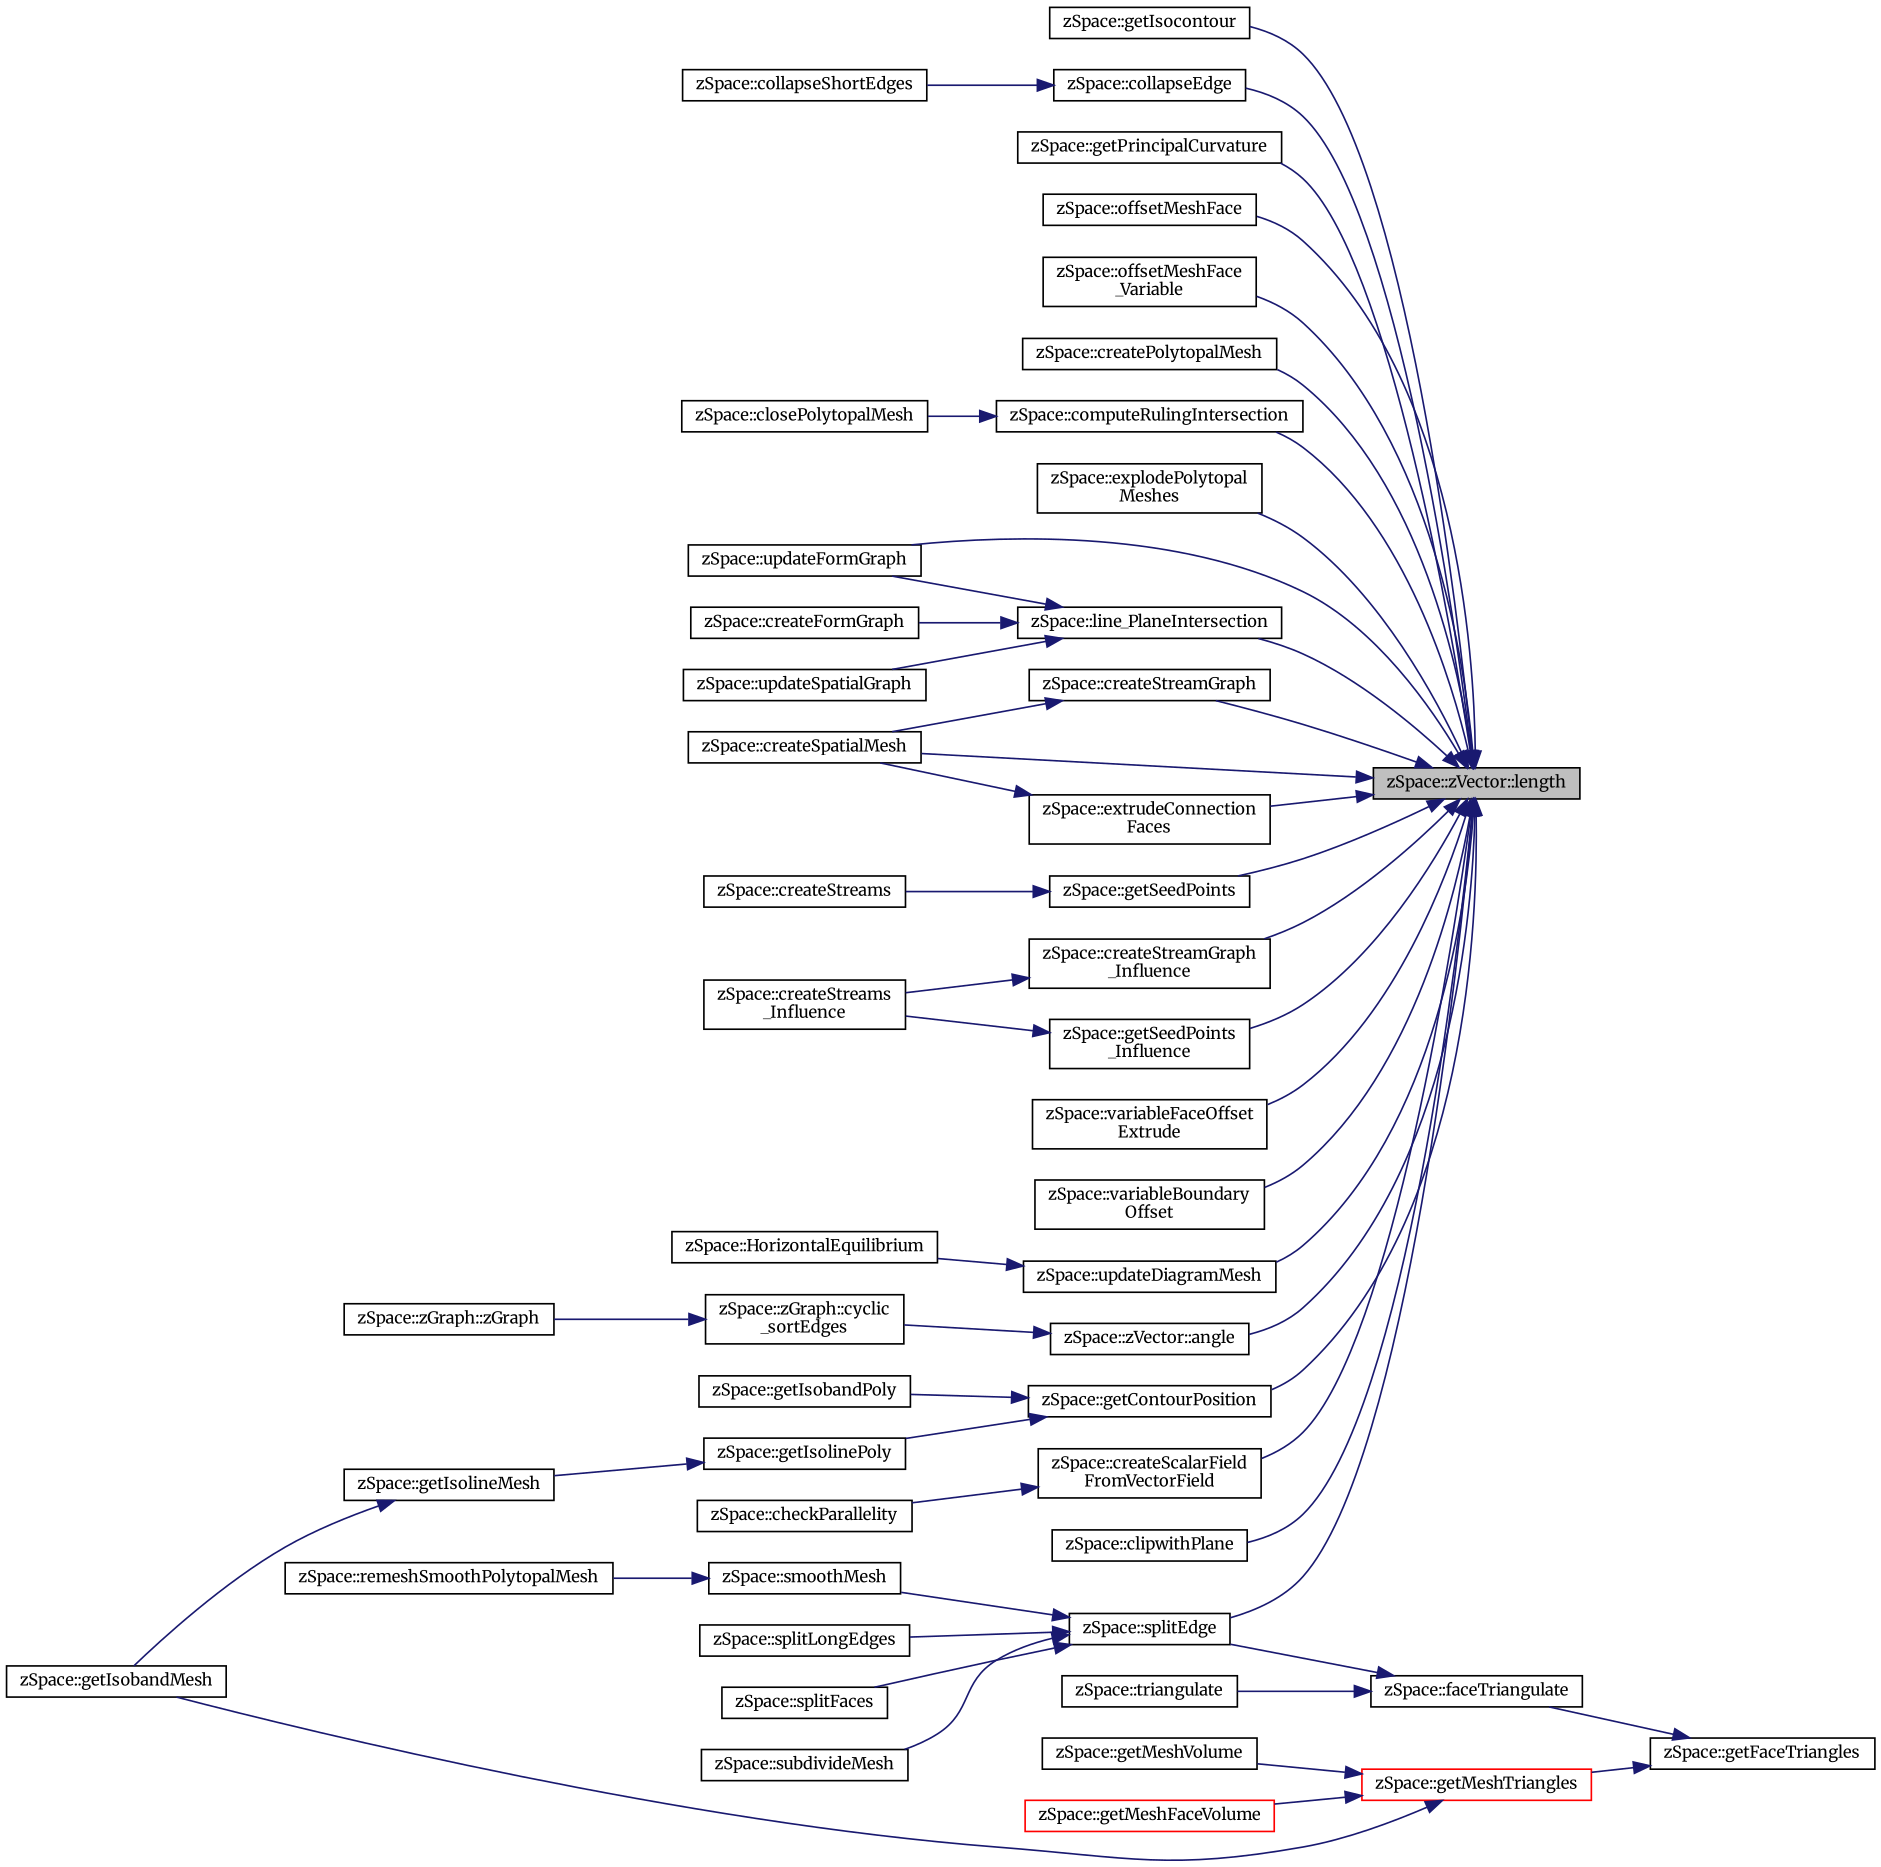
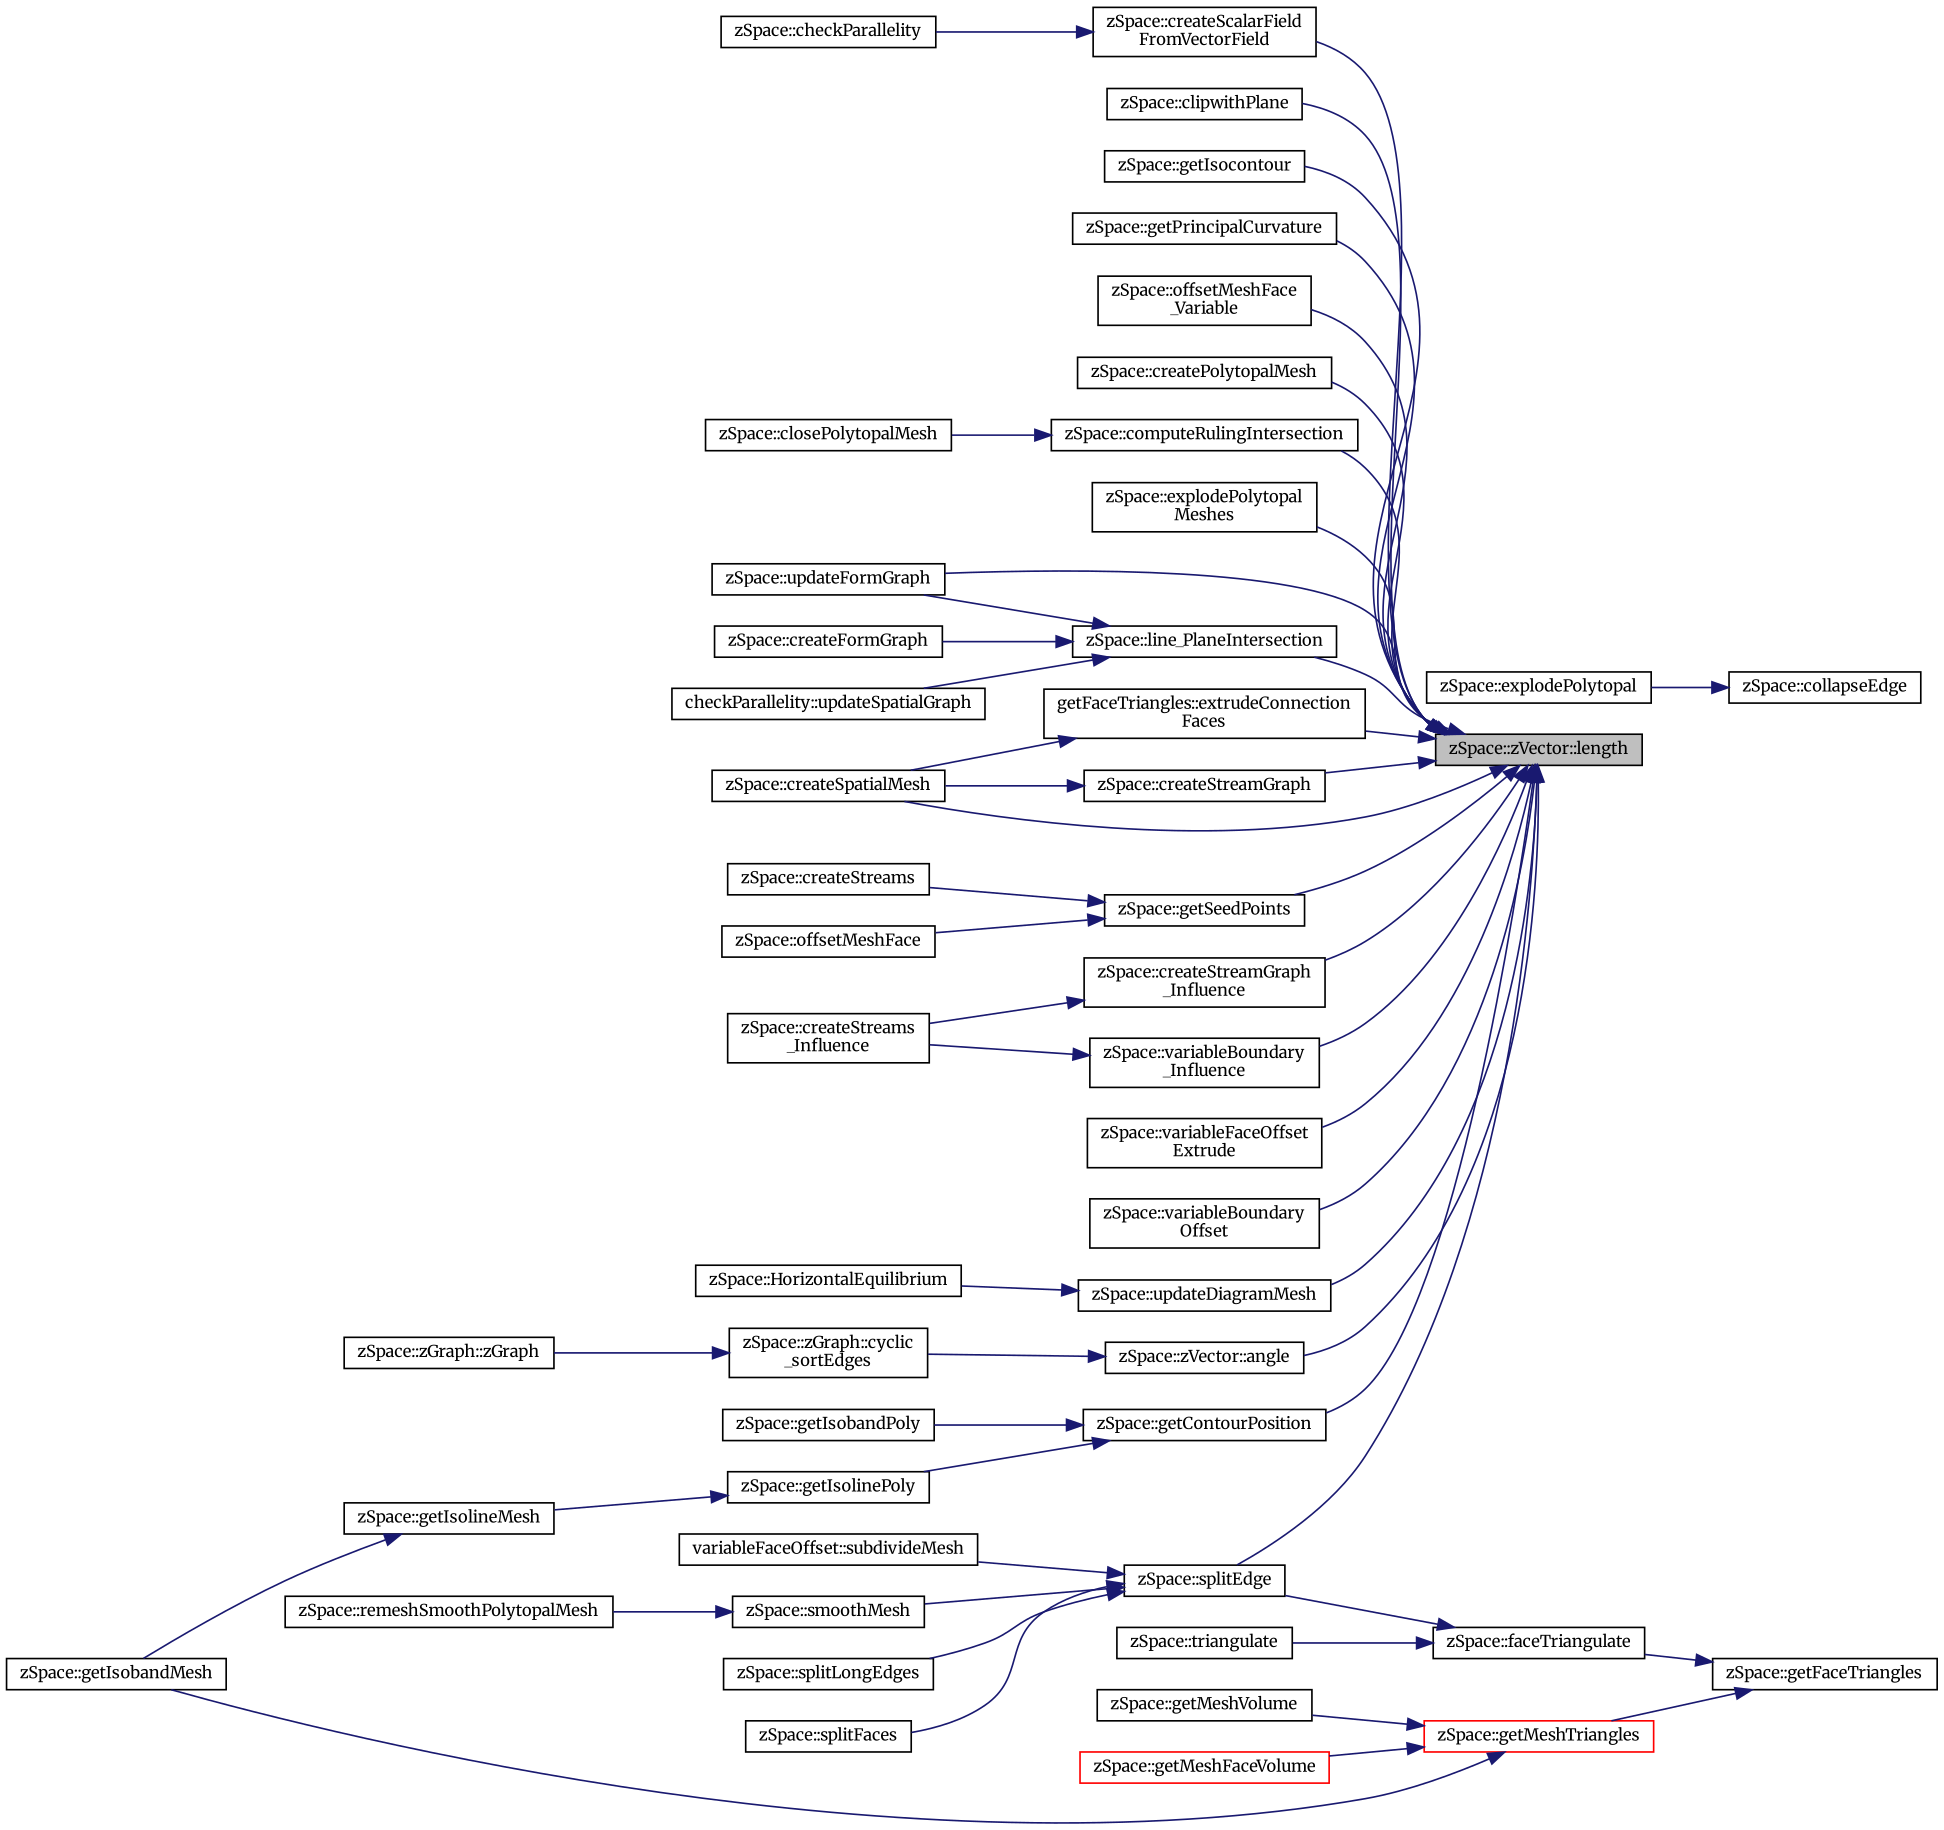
node "zSpace::collapseShortEdges": label "zSpace::collapseShortEdges" -> "zSpace::explodePolytopal"
edge "zSpace::collapseEdge" -> "zSpace::zVector::length": removed
edge "zSpace::offsetMeshFace" -> "zSpace::zVector::length": now "zSpace::offsetMeshFace" -> "zSpace::getSeedPoints"
node "zSpace::updateSpatialGraph": label "zSpace::updateSpatialGraph" -> "checkParallelity::updateSpatialGraph"
node "zSpace::extrudeConnection Faces": label "zSpace::extrudeConnection Faces" -> "getFaceTriangles::extrudeConnection Faces"
node "zSpace::getSeedPoints _Influence": label "zSpace::getSeedPoints _Influence" -> "zSpace::variableBoundary _Influence"
node "zSpace::subdivideMesh": label "zSpace::subdivideMesh" -> "variableFaceOffset::subdivideMesh"
